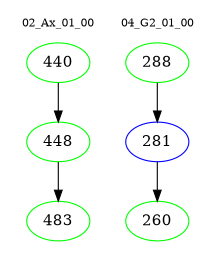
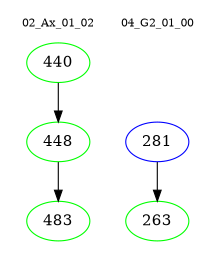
cluster "02_Ax_01_00": label "02_Ax_01_00" -> "02_Ax_01_02"
node "288": removed
node "260": label "260" -> "263"
